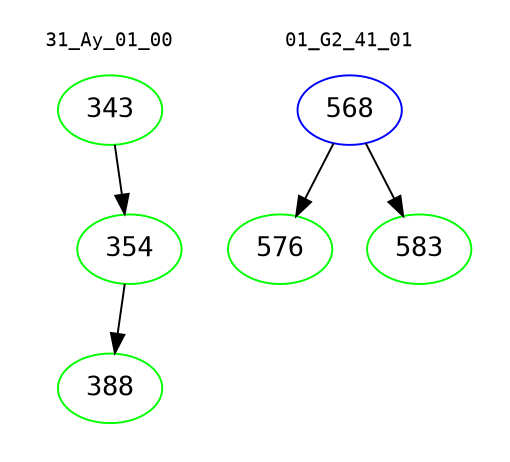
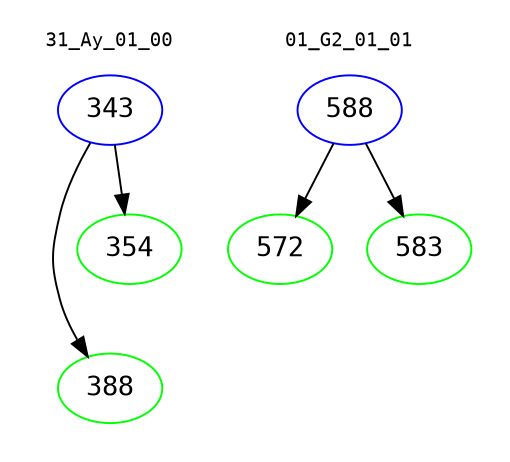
cluster "01_G2_41_01": label "01_G2_41_01" -> "01_G2_01_01"
node "343": color green -> blue
node "568": label "568" -> "588"
node "576": label "576" -> "572"
edge "354" -> "388": now "343" -> "388"
